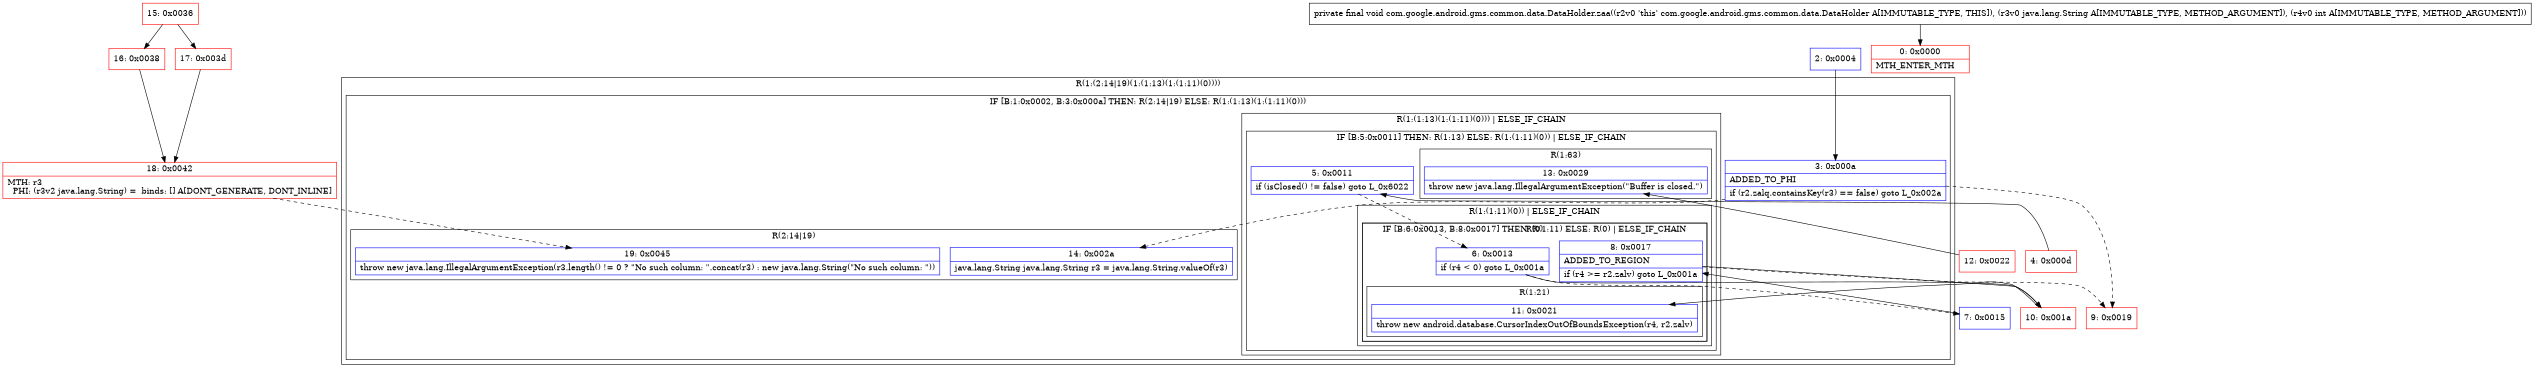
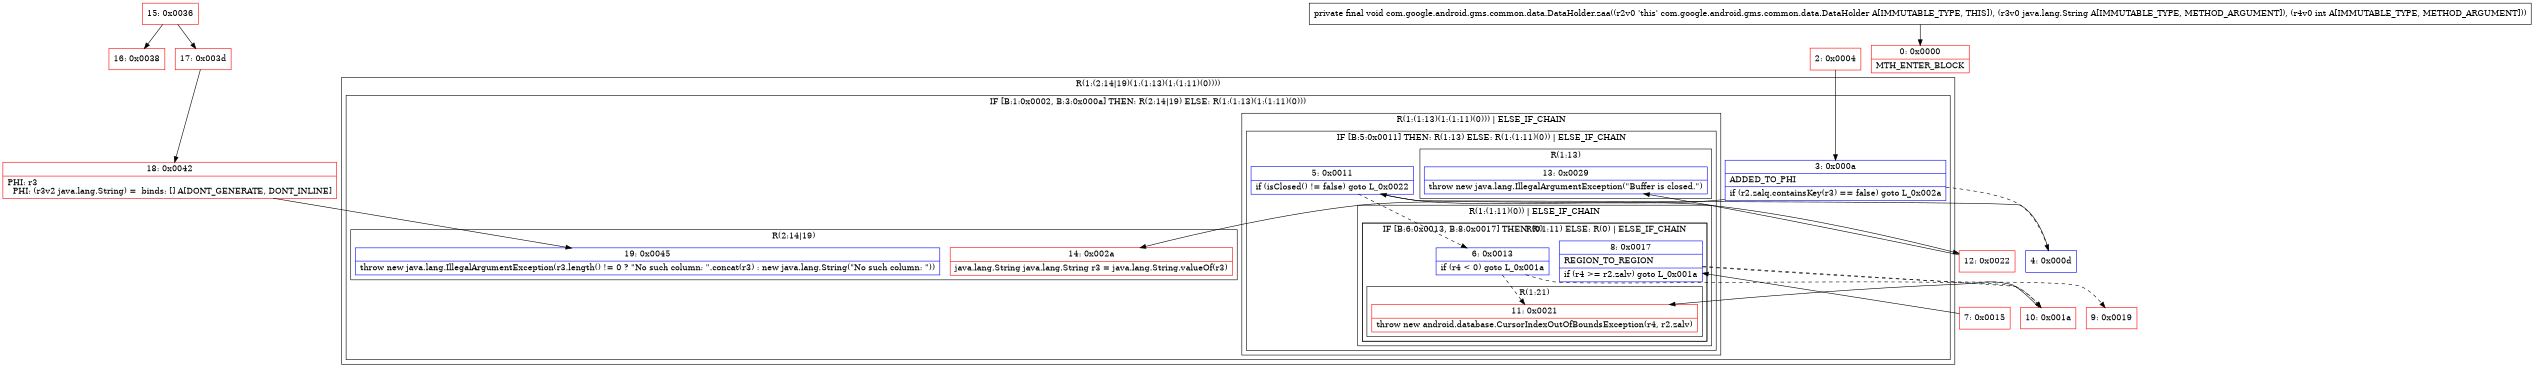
node "2: 0x0004": color blue -> red
node "0: 0x0000": text "MTH_ENTER_MTH" -> "MTH_ENTER_BLOCK"
edge "16: 0x0038" -> "18: 0x0042": removed
cluster "R(1:63)": label "R(1:63)" -> "R(1:13)"
node "18: 0x0042": text "MTH: r3" -> "PHI: r3"
node "5: 0x0011": text "if (isClosed() != false) goto L_0x6022" -> "if (isClosed() != false) goto L_0x0022"
edge "3: 0x000a" -> "9: 0x0019": now "3: 0x000a" -> "4: 0x000d"
edge "3: 0x000a" -> "14: 0x002a": style dashed -> solid
edge "5: 0x0011" -> "12: 0x0022": added
edge "18: 0x0042" -> "19: 0x0045": style dashed -> solid
node "14: 0x002a": color blue -> red
node "8: 0x0017": text "ADDED_TO_REGION" -> "REGION_TO_REGION"
node "4: 0x000d": color red -> blue
edge "8: 0x0017" -> "10: 0x001a": style solid -> dashed
edge "6: 0x0013" -> "10: 0x001a": style solid -> dashed
edge "6: 0x0013" -> "7: 0x0015": now "6: 0x0013" -> "11: 0x0021"
node "11: 0x0021": color blue -> red
node "7: 0x0015": color blue -> red
